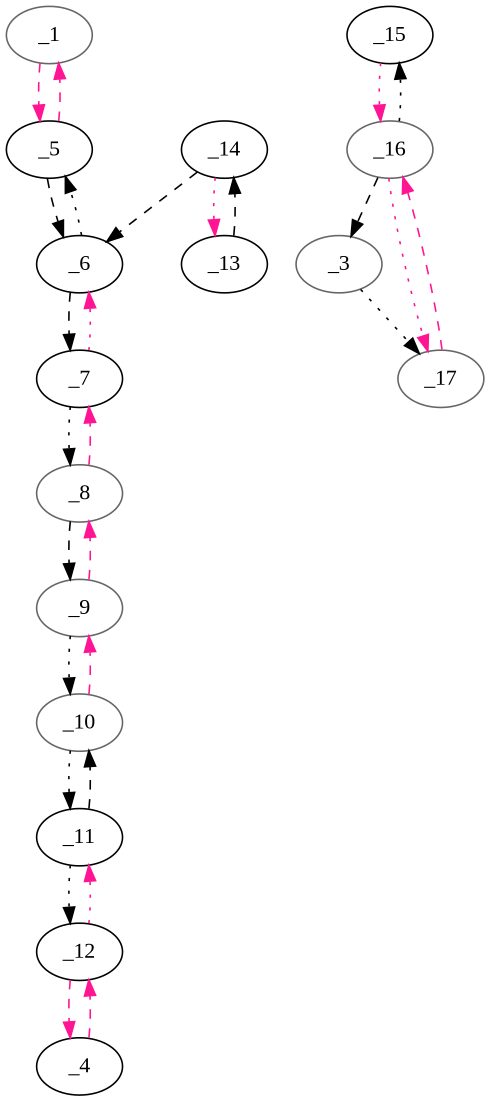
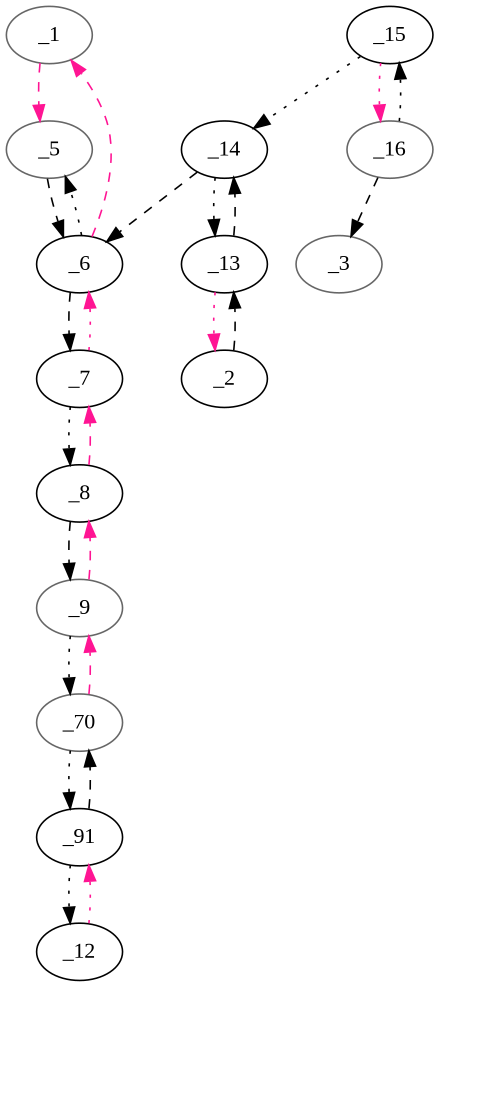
edge "_15" -> "_14": added
edge "_5" -> "_1": now "_6" -> "_1"
node "_5": color black -> gray40
edge "_14" -> "_13": color deeppink -> black
node "_2": added
node "_17": removed
node "_8": color gray40 -> black
node "_10": label "_10" -> "_70"
node "_11": label "_11" -> "_91"
node "_4": removed
